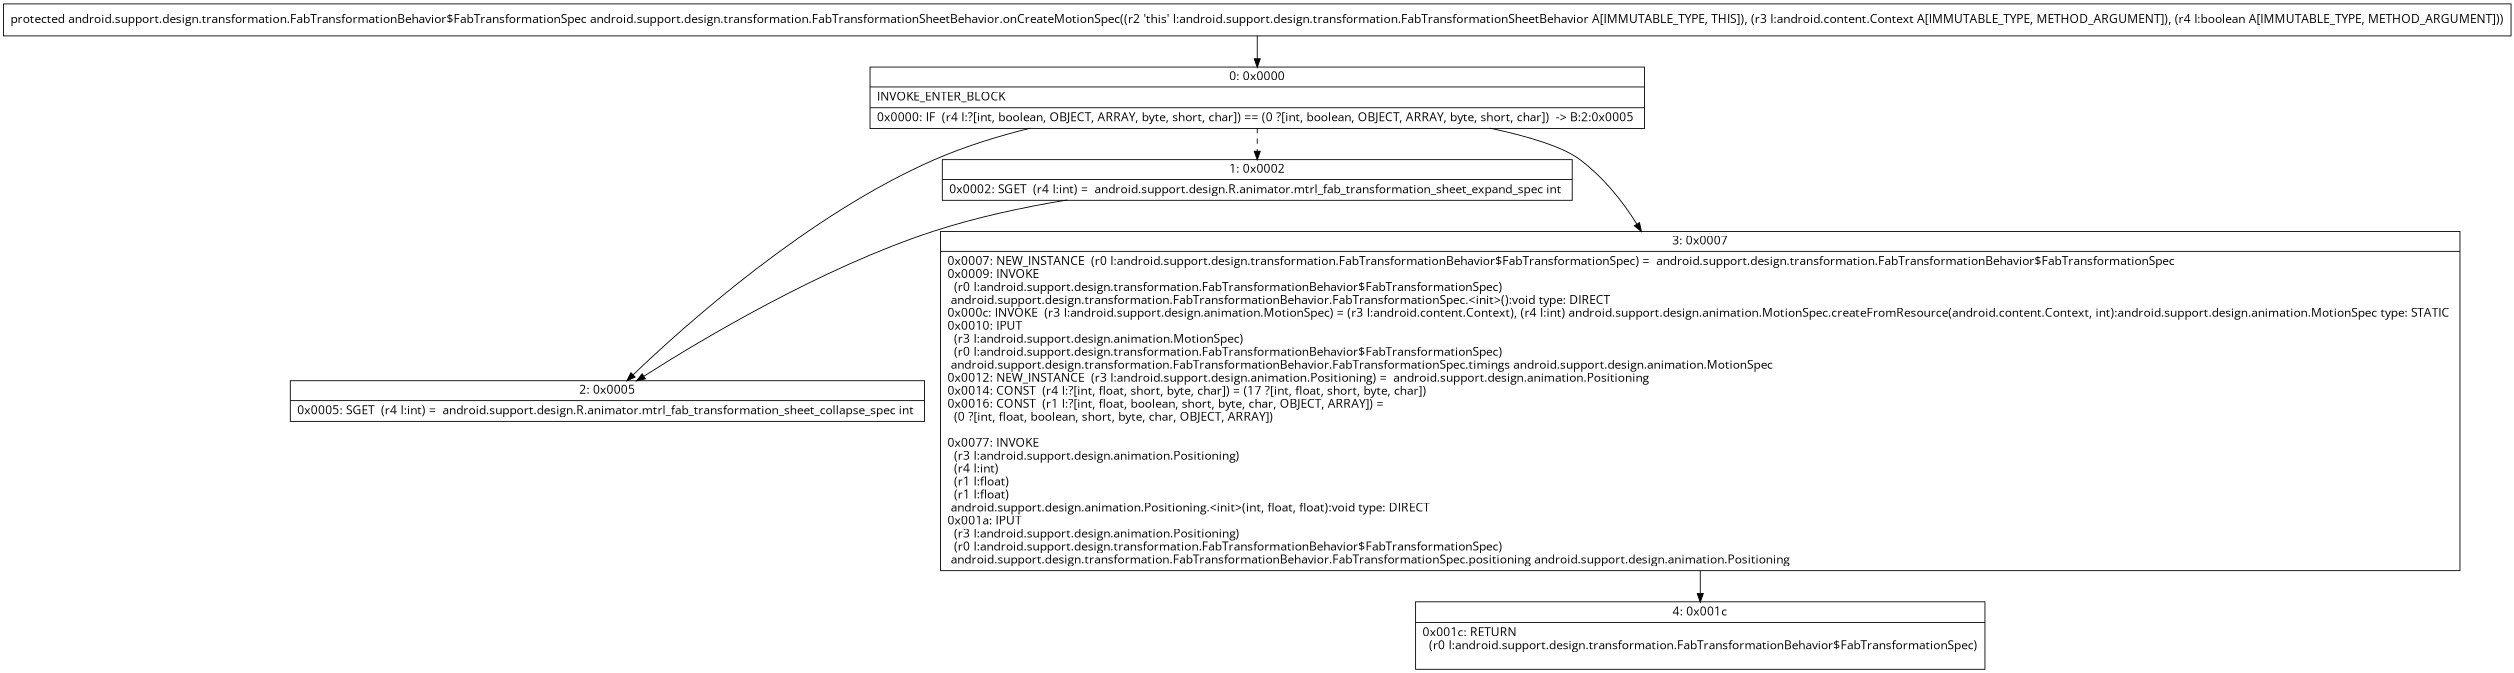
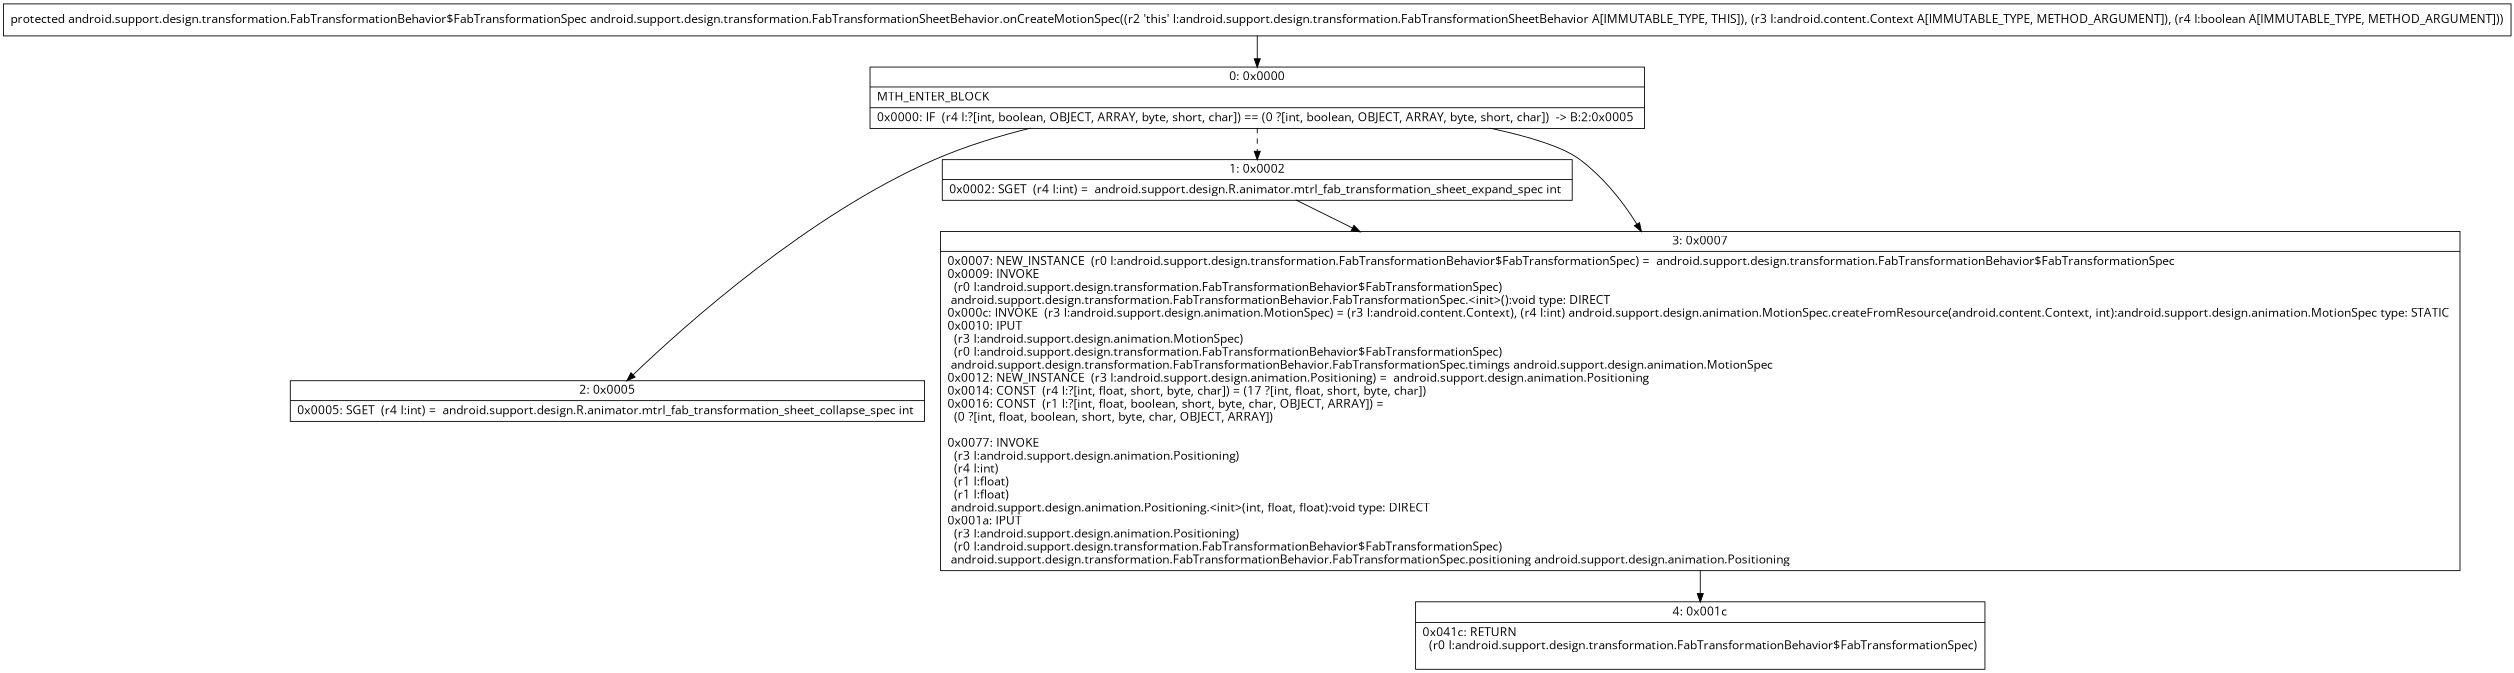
node "0: 0x0000": text "INVOKE_ENTER_BLOCK" -> "MTH_ENTER_BLOCK"
edge "1: 0x0002" -> "2: 0x0005": now "1: 0x0002" -> "3: 0x0007"
node "4: 0x001c": text "0x001c: RETURN" -> "0x041c: RETURN"
